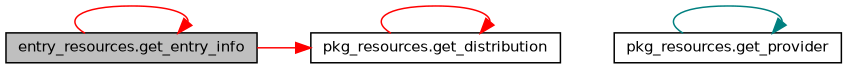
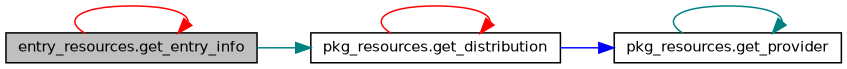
edge "entry_resources.get_entry_info" -> "pkg_resources.get_distribution": color red -> teal
edge "pkg_resources.get_distribution" -> "pkg_resources.get_provider": added
